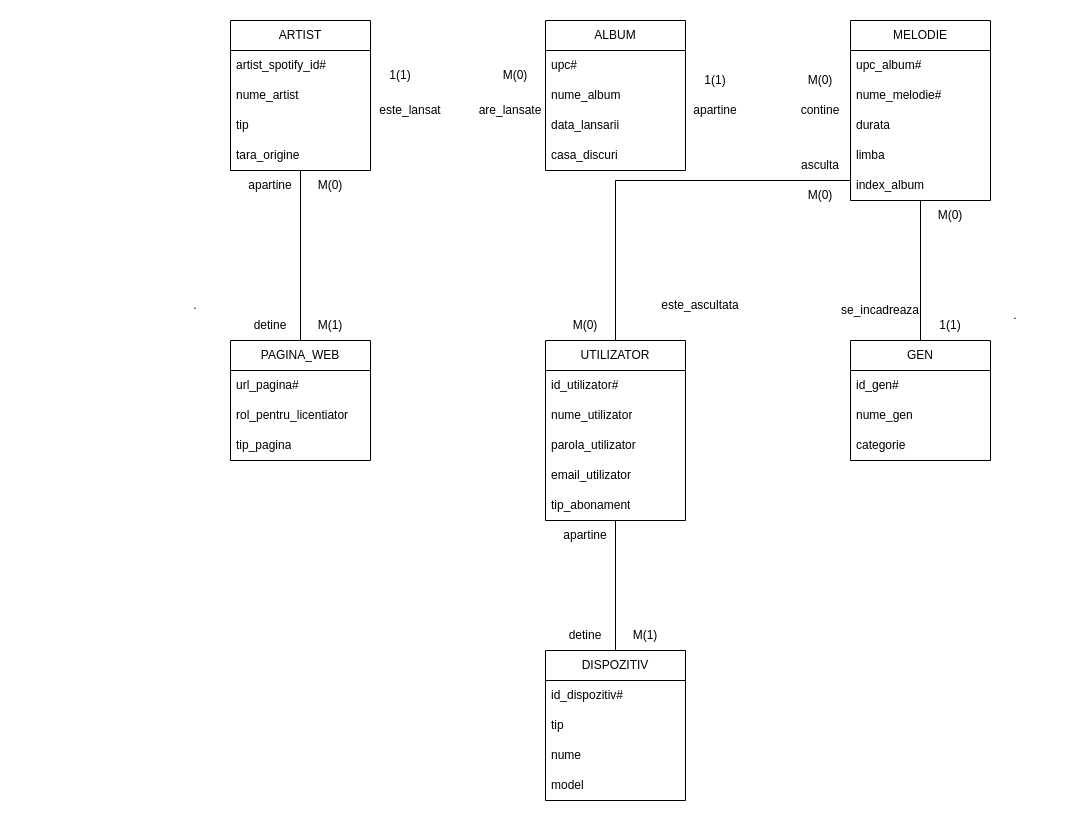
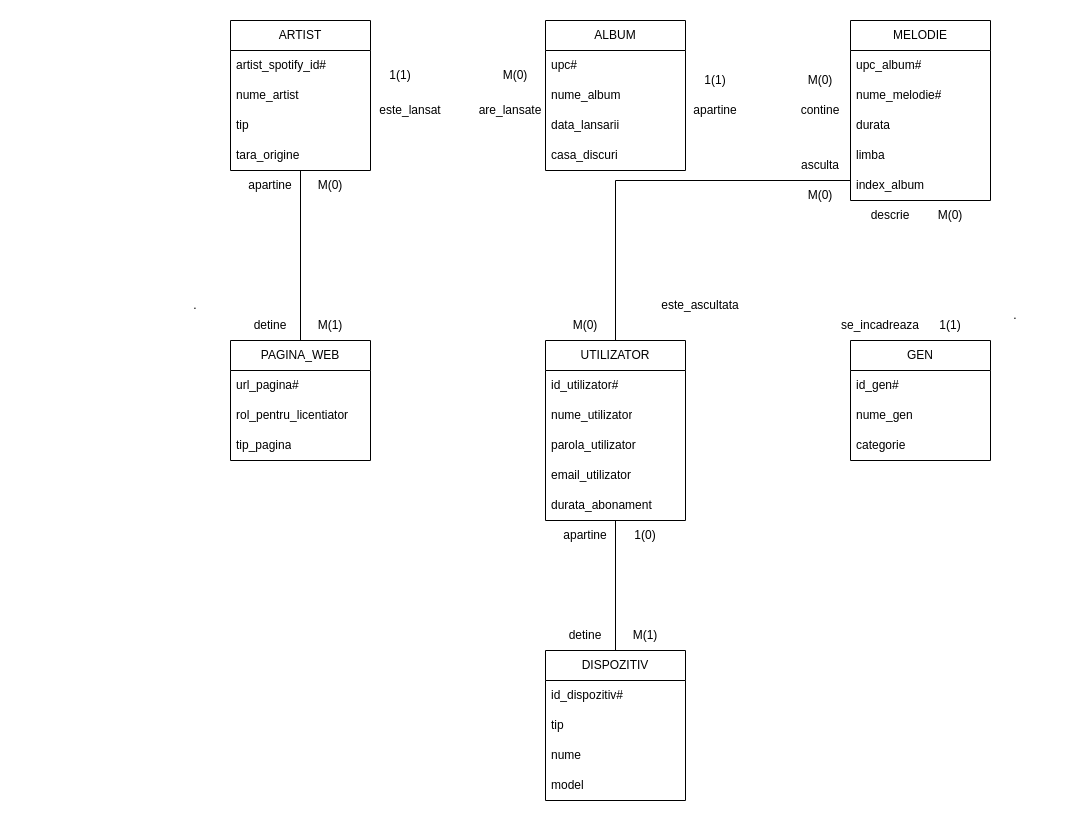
node "descrie": added
edge "index_album" -- "GEN": removed
node "se_incadreaza": moved (881, 311) -> (881, 326)
node "tip_abonament": label "tip_abonament" -> "durata_abonament"
node "1(0)": added
